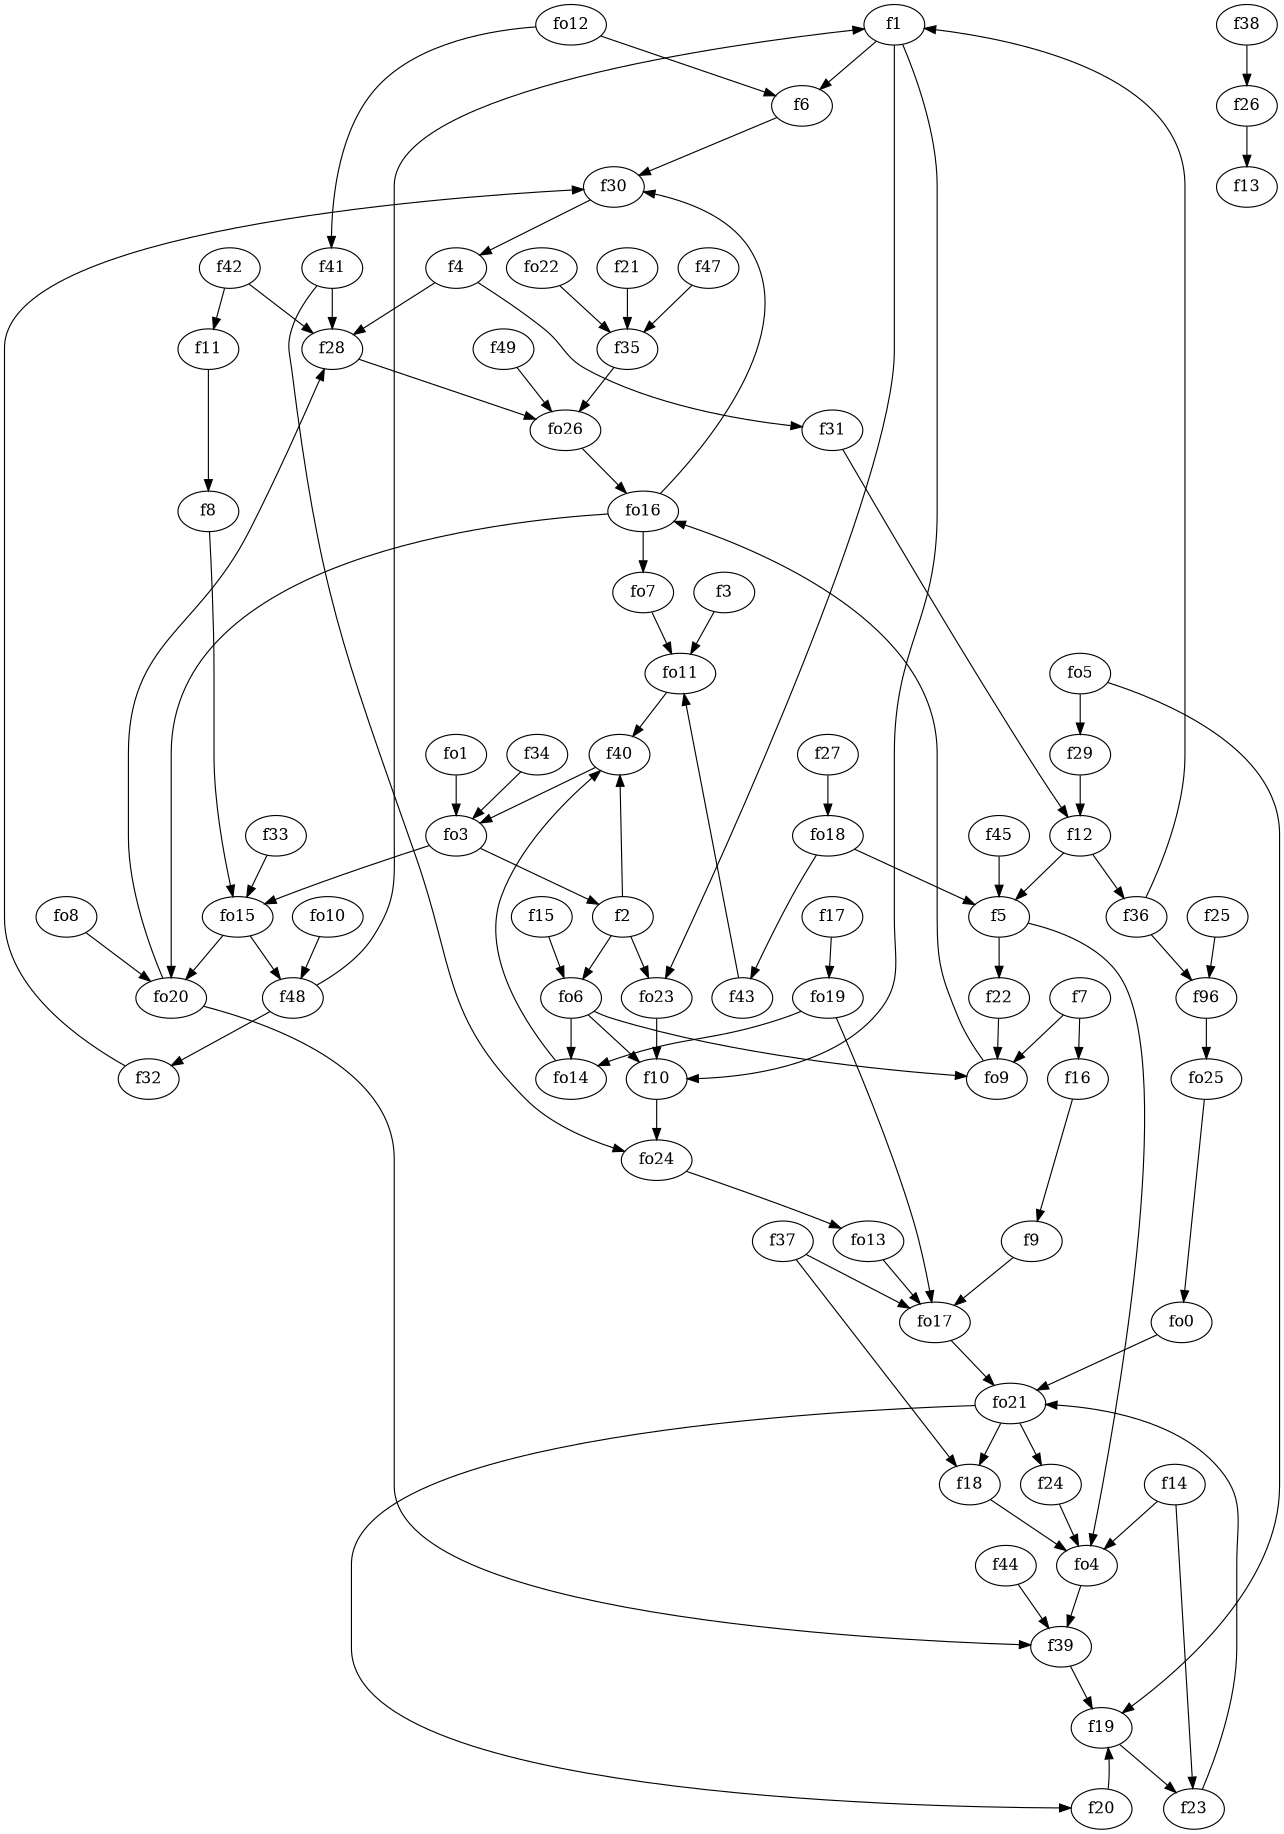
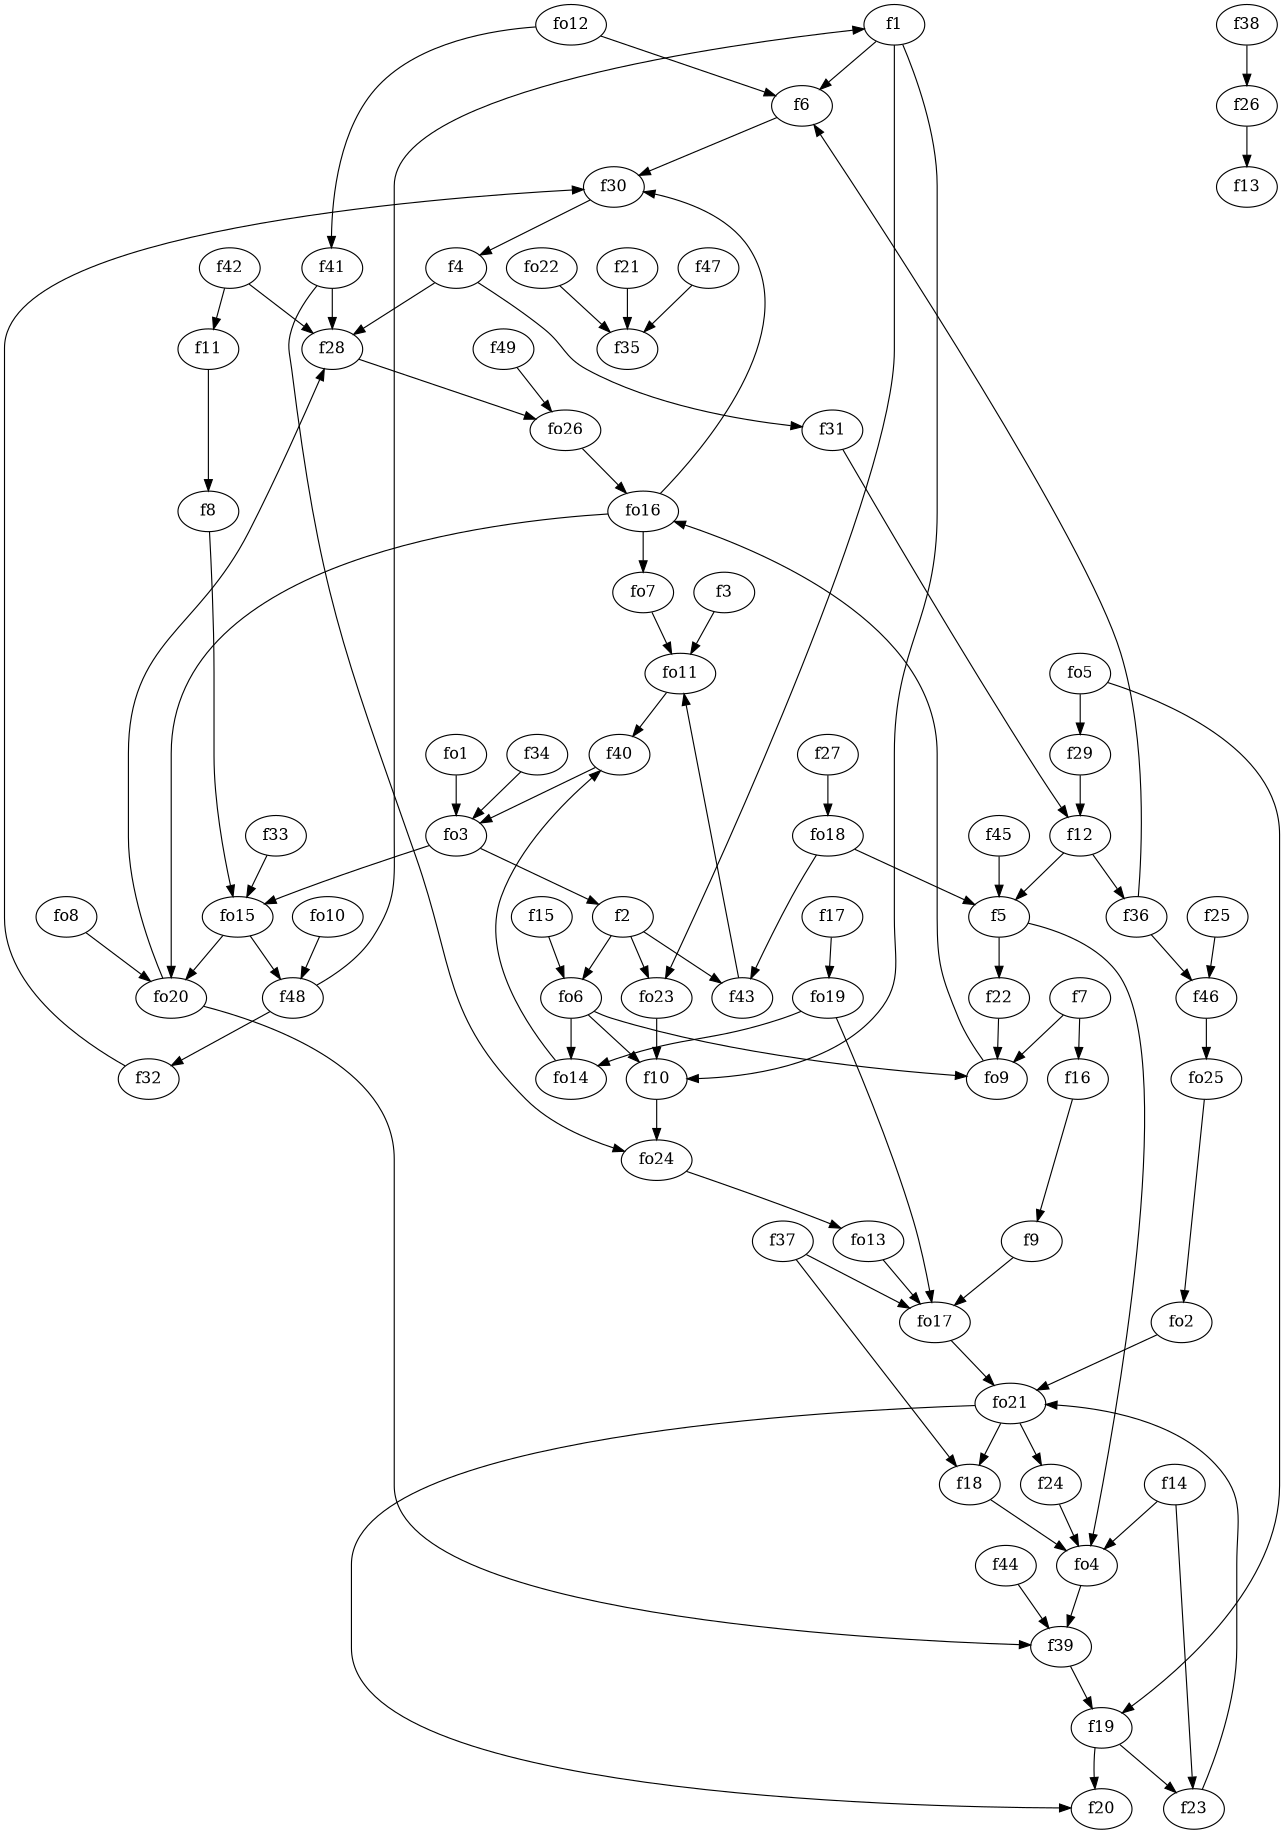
edge "f35" -> "fo26": removed
edge "f36" -> "f1": now "f36" -> "f6"
edge "f2" -> "f40": now "f2" -> "f43"
node "f96": label "f96" -> "f46"
node "fo0": label "fo0" -> "fo2"
edge "f20" -> "f19": reversed
